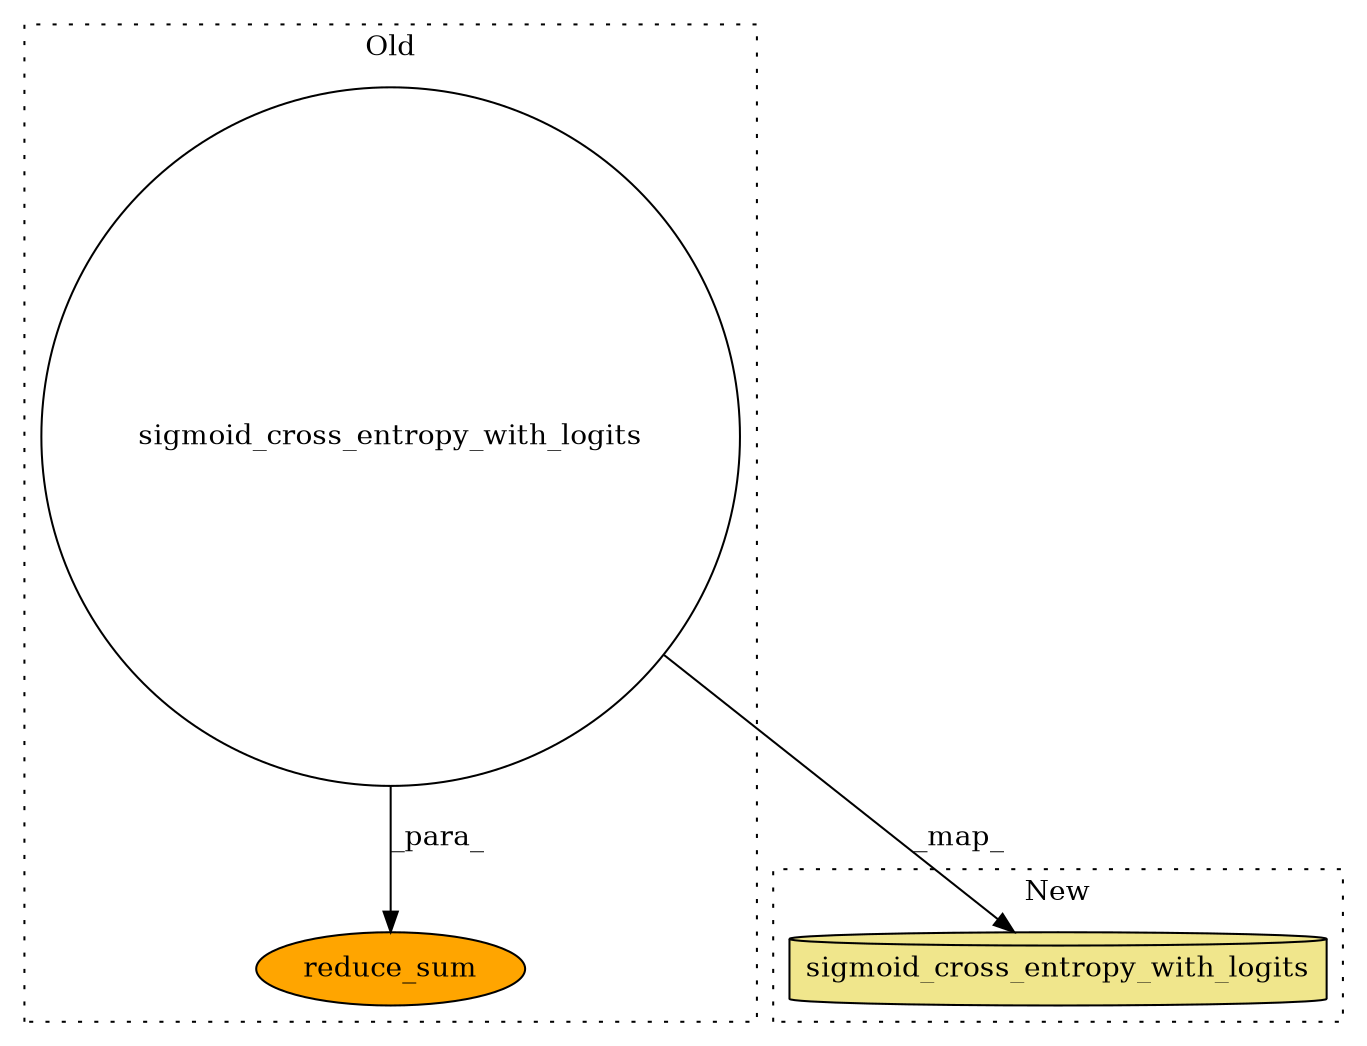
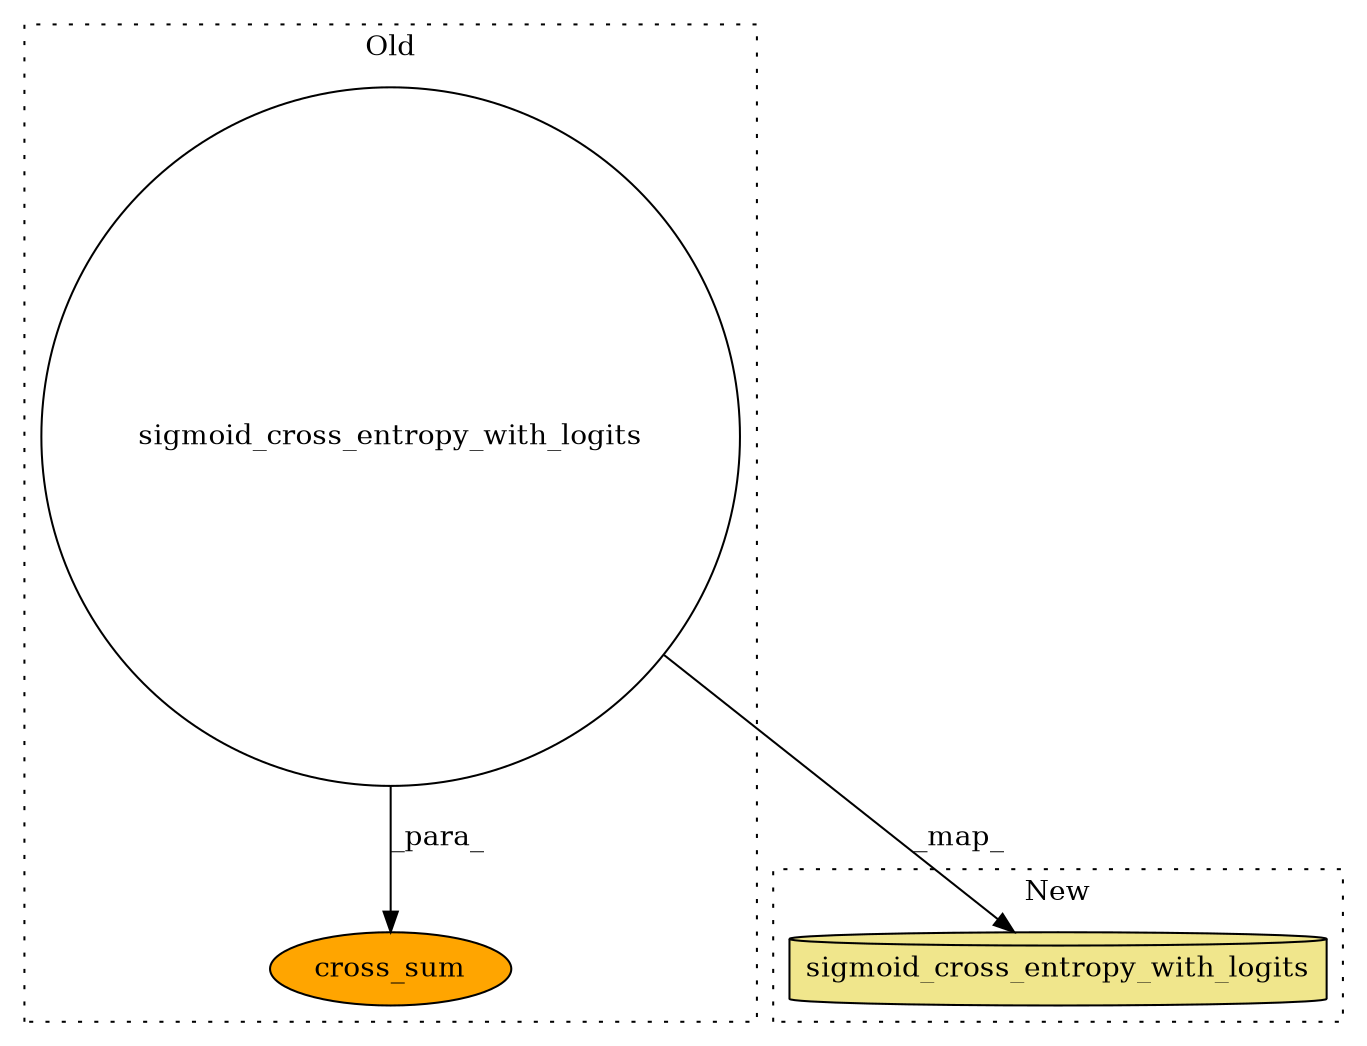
node "reduce_sum": label "reduce_sum" -> "cross_sum"
